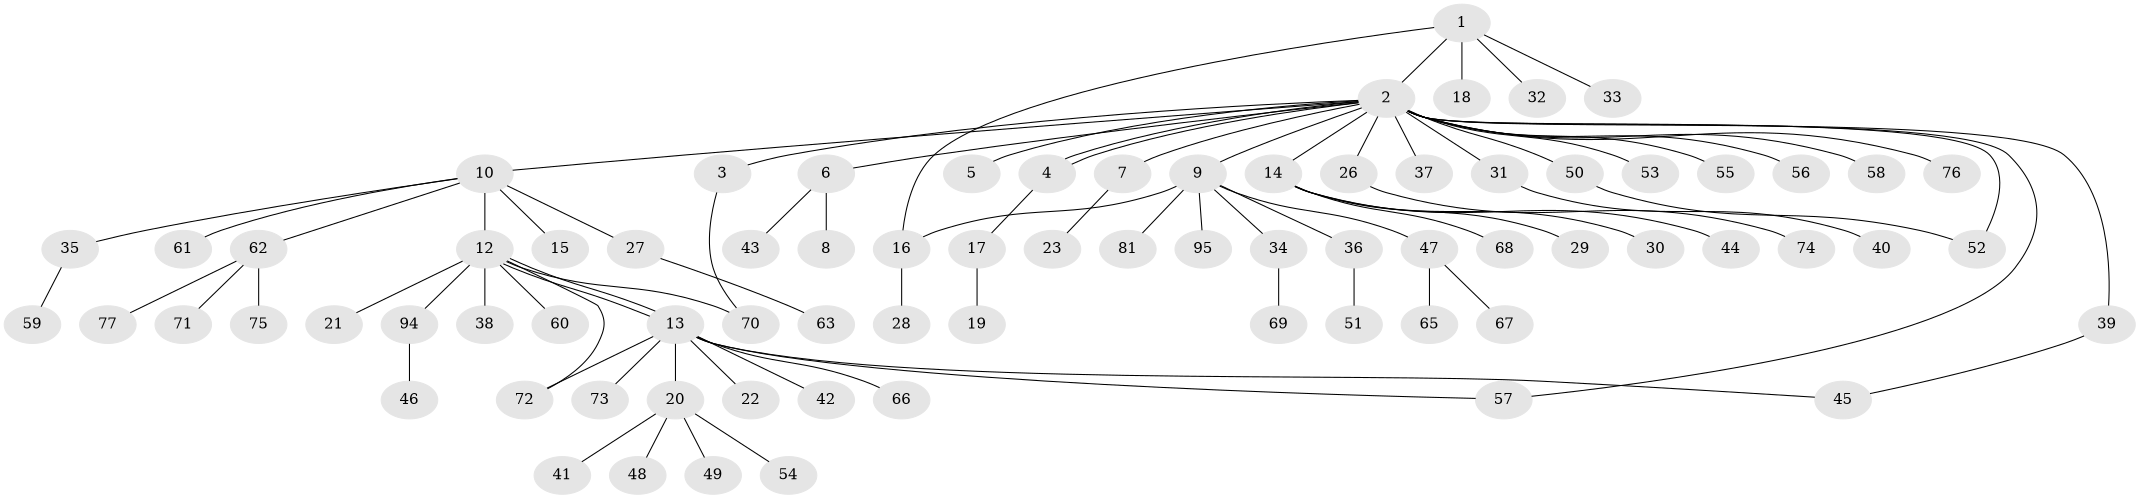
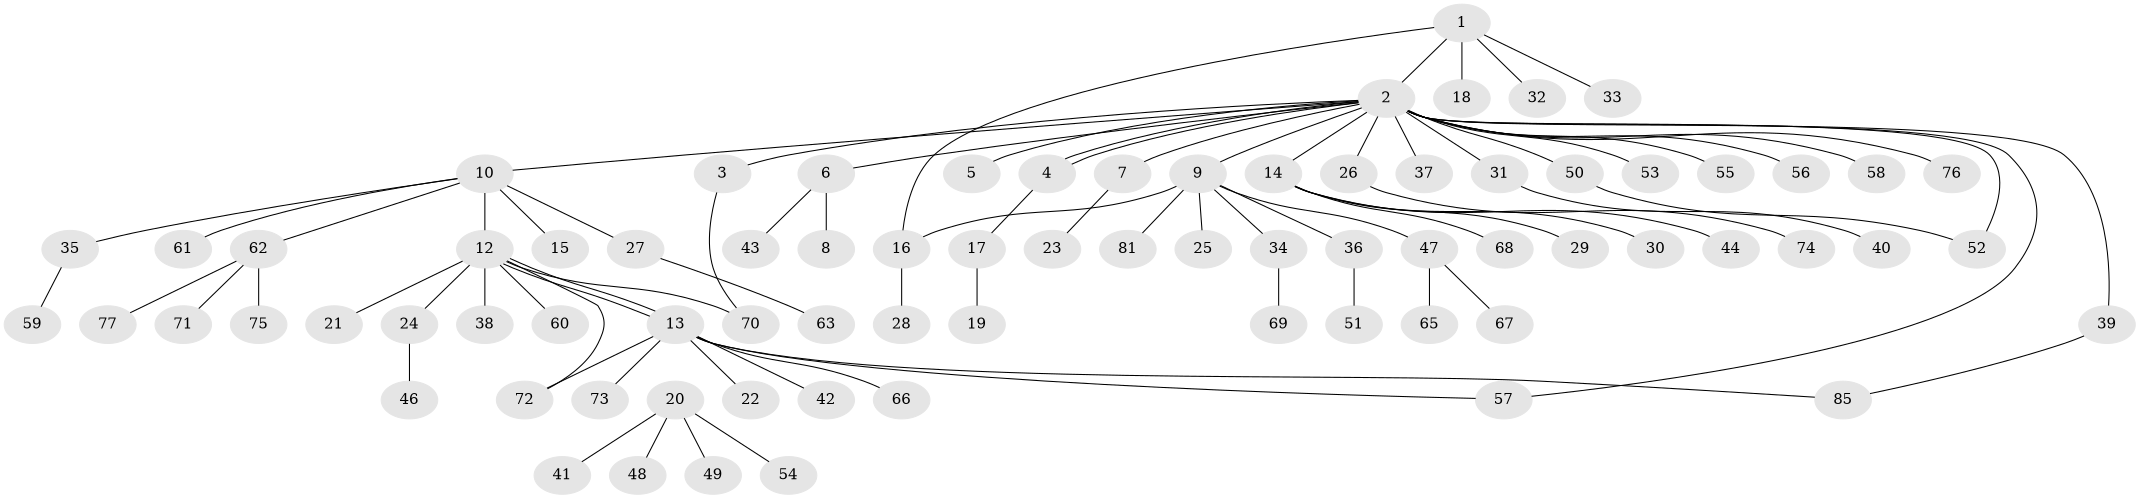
node "95": label "95" -> "25"
node "94": label "94" -> "24"
edge "13" -- "20": removed
node "45": label "45" -> "85"
